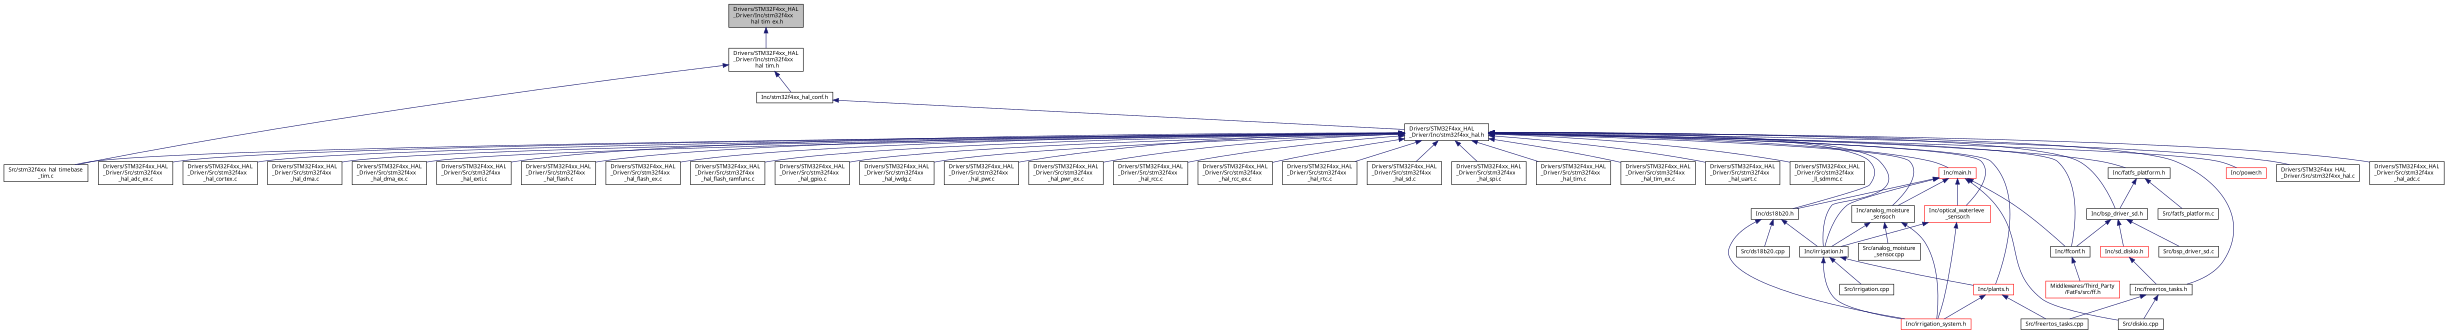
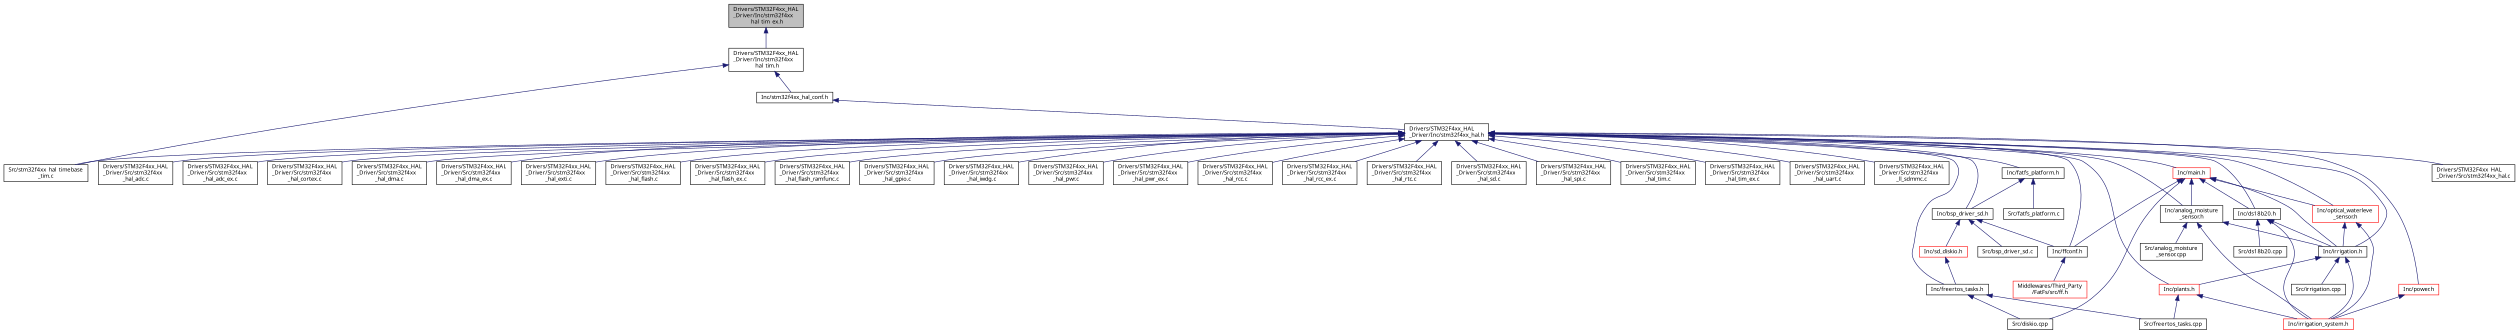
edge "Inc/irrigation_system.h" -> "Inc/power.h": added
